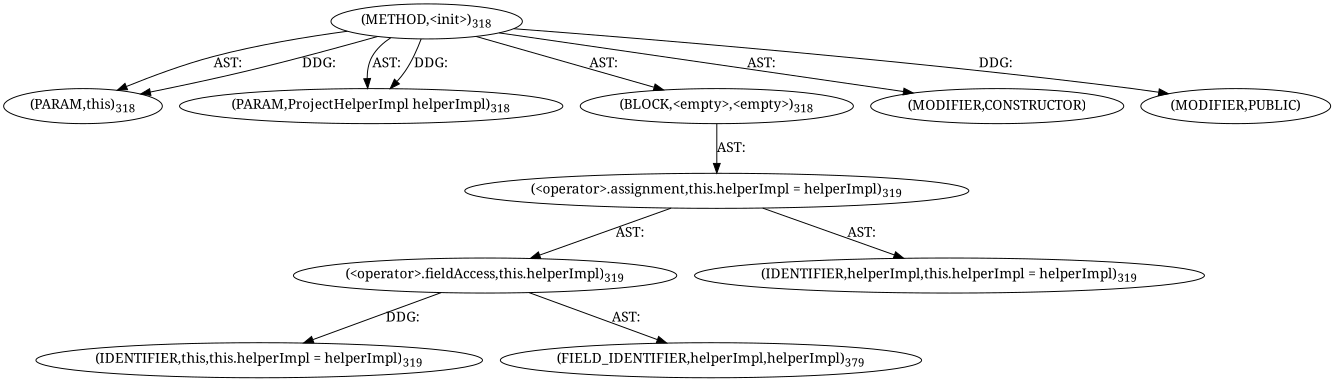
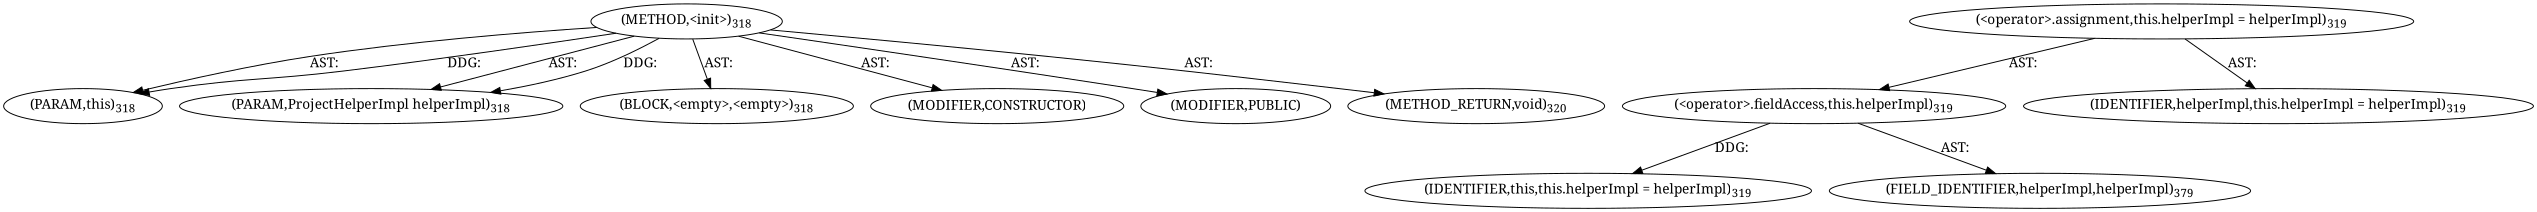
edge "(METHOD,<init>)" -> "(MODIFIER,PUBLIC)": label "DDG: " -> "AST: "
node "(METHOD_RETURN,void)": added
edge "(BLOCK,<empty>,<empty>)" -> "(<operator>.assignment,this.helperImpl = helperImpl)": removed, label "AST:"
